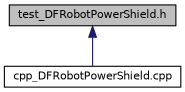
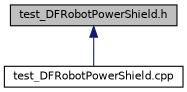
node "cpp_DFRobotPowerShield.cpp": label "cpp_DFRobotPowerShield.cpp" -> "test_DFRobotPowerShield.cpp"
